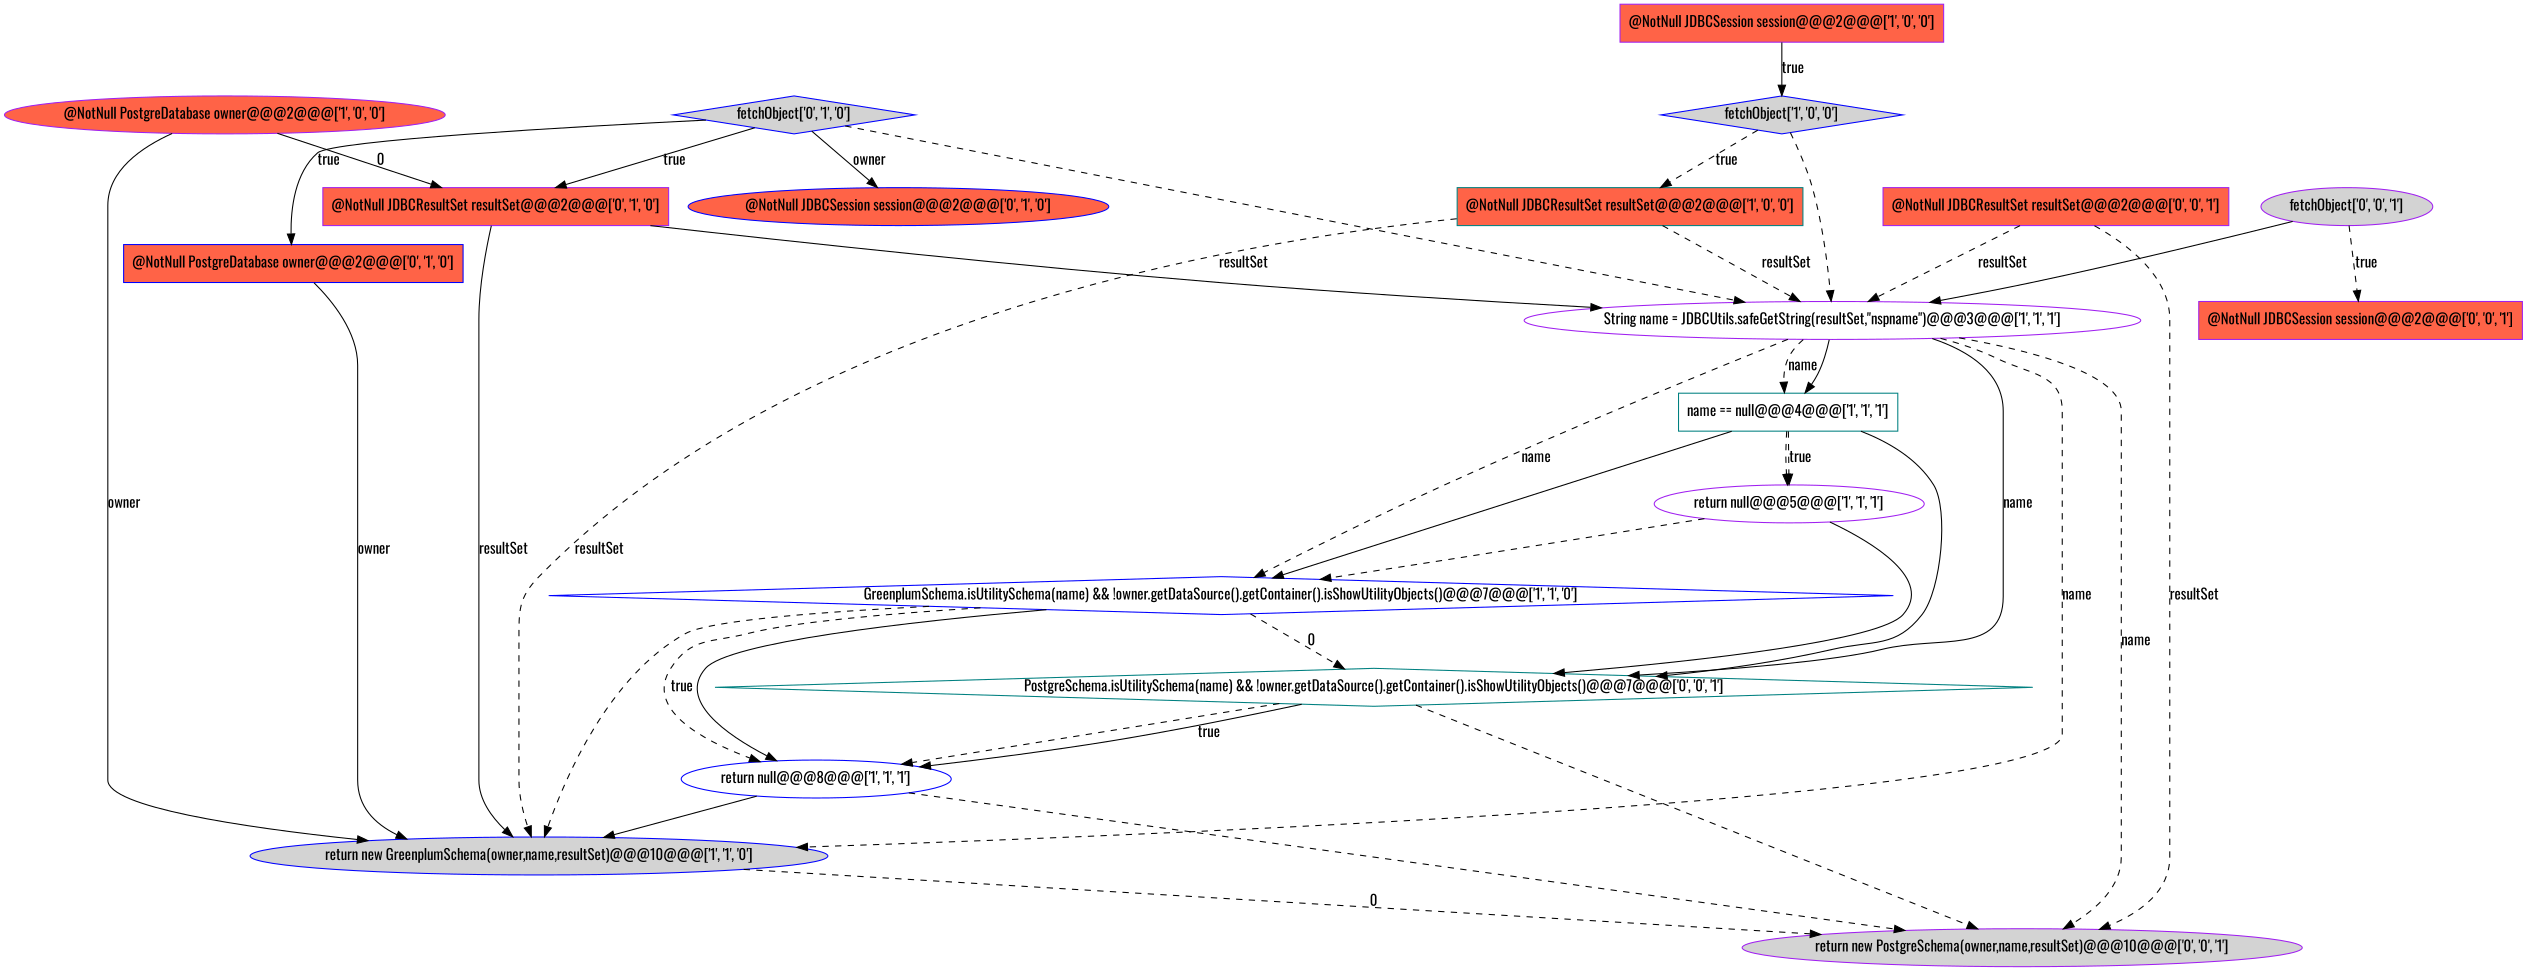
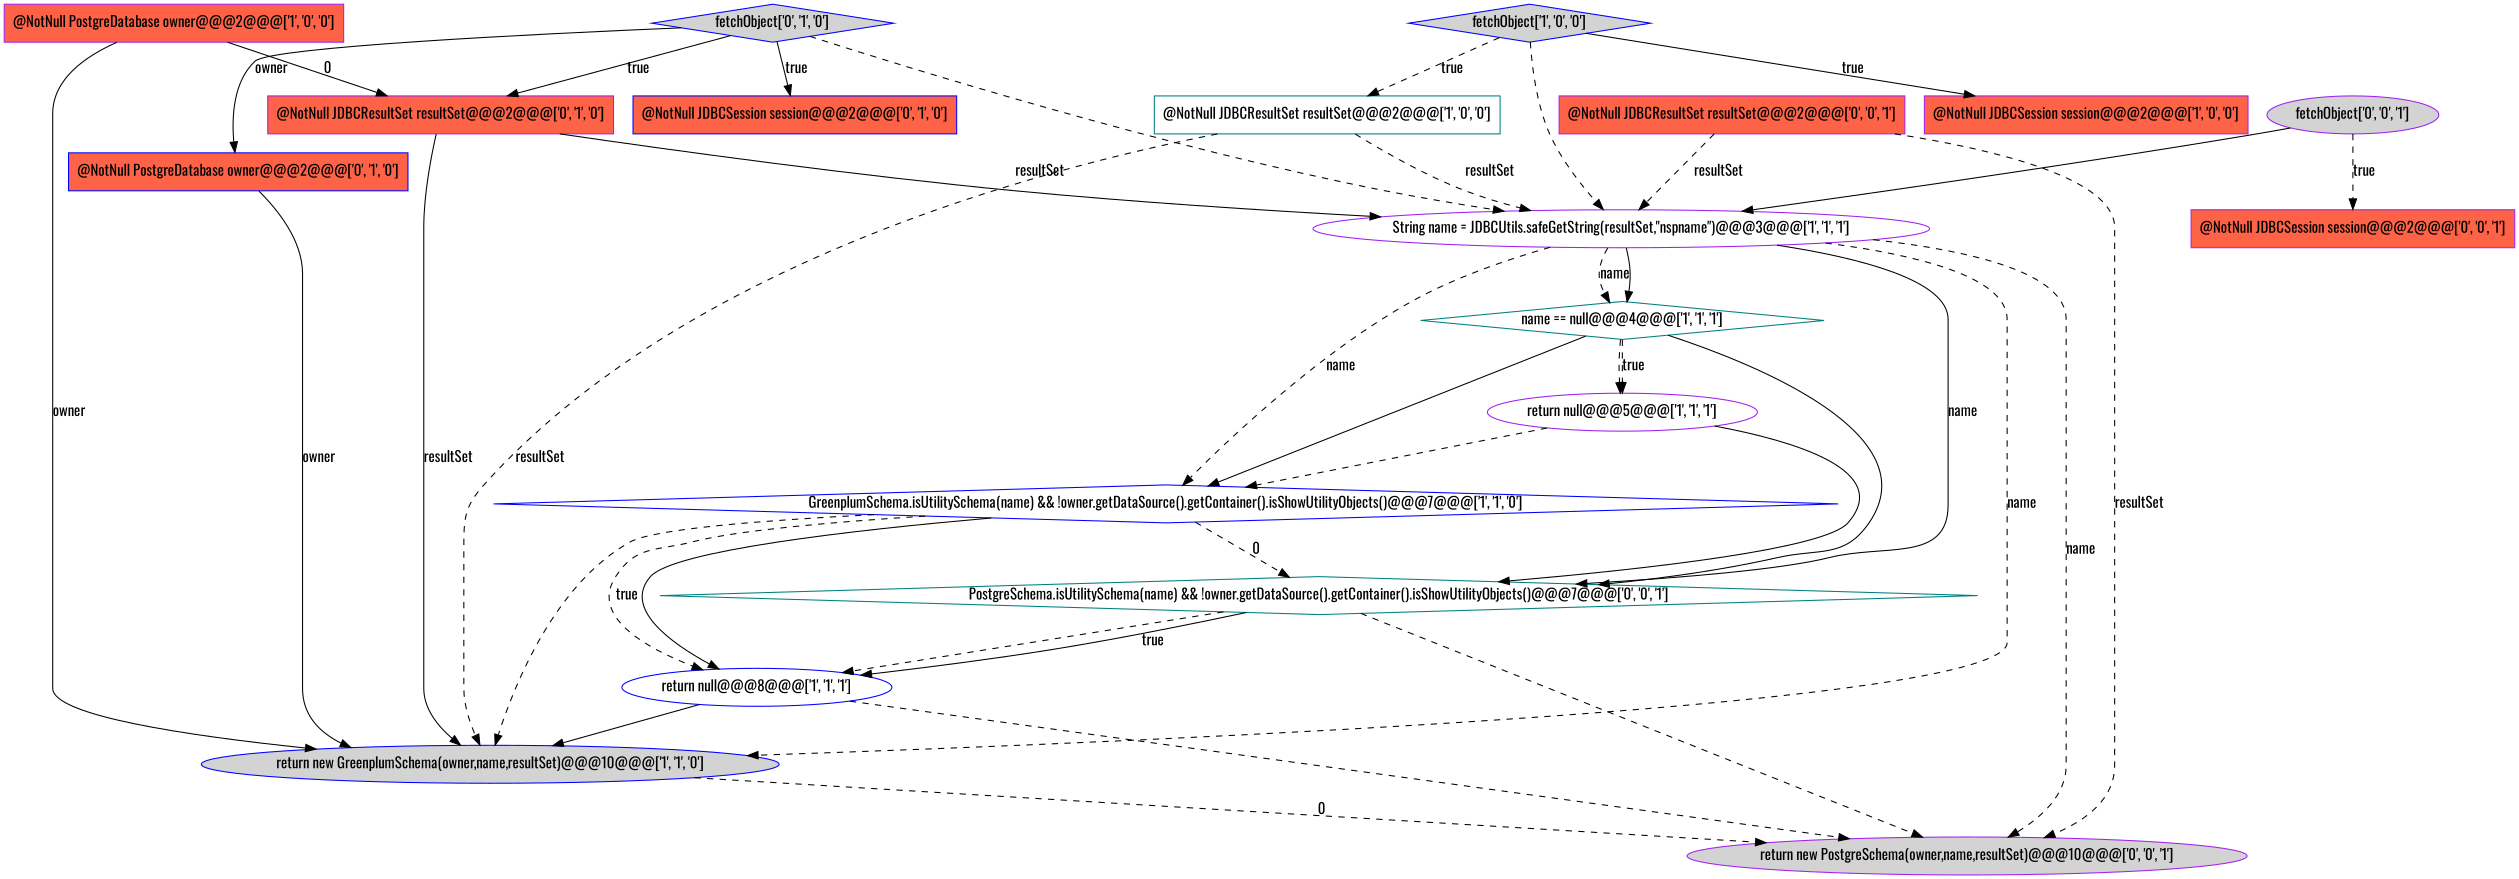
edge "@NotNull JDBCSession session@@@2@@@['1', '0', '0']" -> "fetchObject['1', '0', '0']": reversed
node "@NotNull PostgreDatabase owner@@@2@@@['1', '0', '0']": shape ellipse -> box
edge "fetchObject['0', '1', '0']" -> "@NotNull PostgreDatabase owner@@@2@@@['0', '1', '0']": label "true" -> "owner"
edge "fetchObject['0', '1', '0']" -> "@NotNull JDBCSession session@@@2@@@['0', '1', '0']": label "owner" -> "true"
node "@NotNull JDBCSession session@@@2@@@['0', '1', '0']": shape ellipse -> box
node "@NotNull JDBCResultSet resultSet@@@2@@@['1', '0', '0']": fillcolor tomato -> white
node "name == null@@@4@@@['1', '1', '1']": shape box -> diamond
